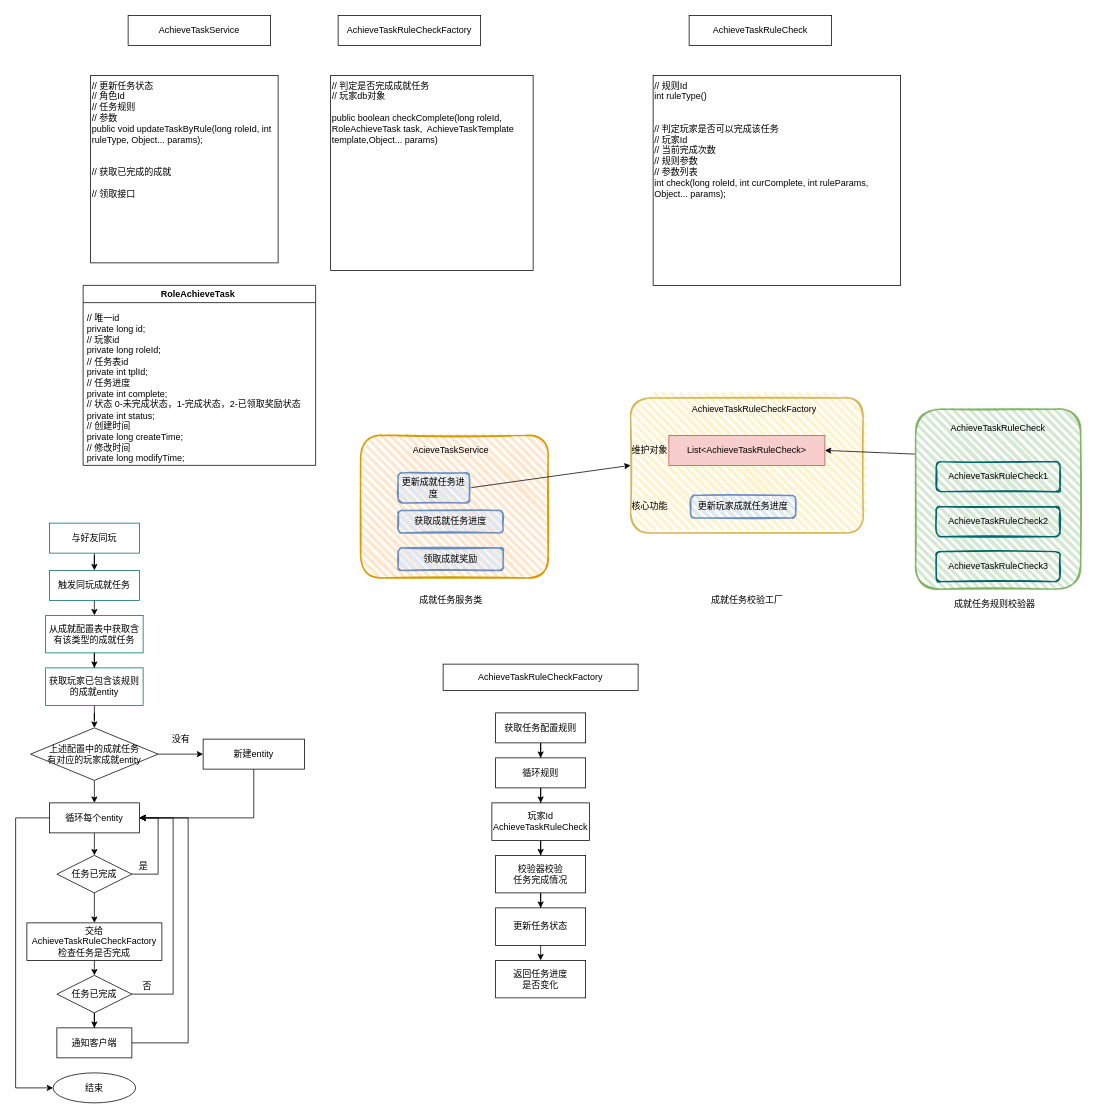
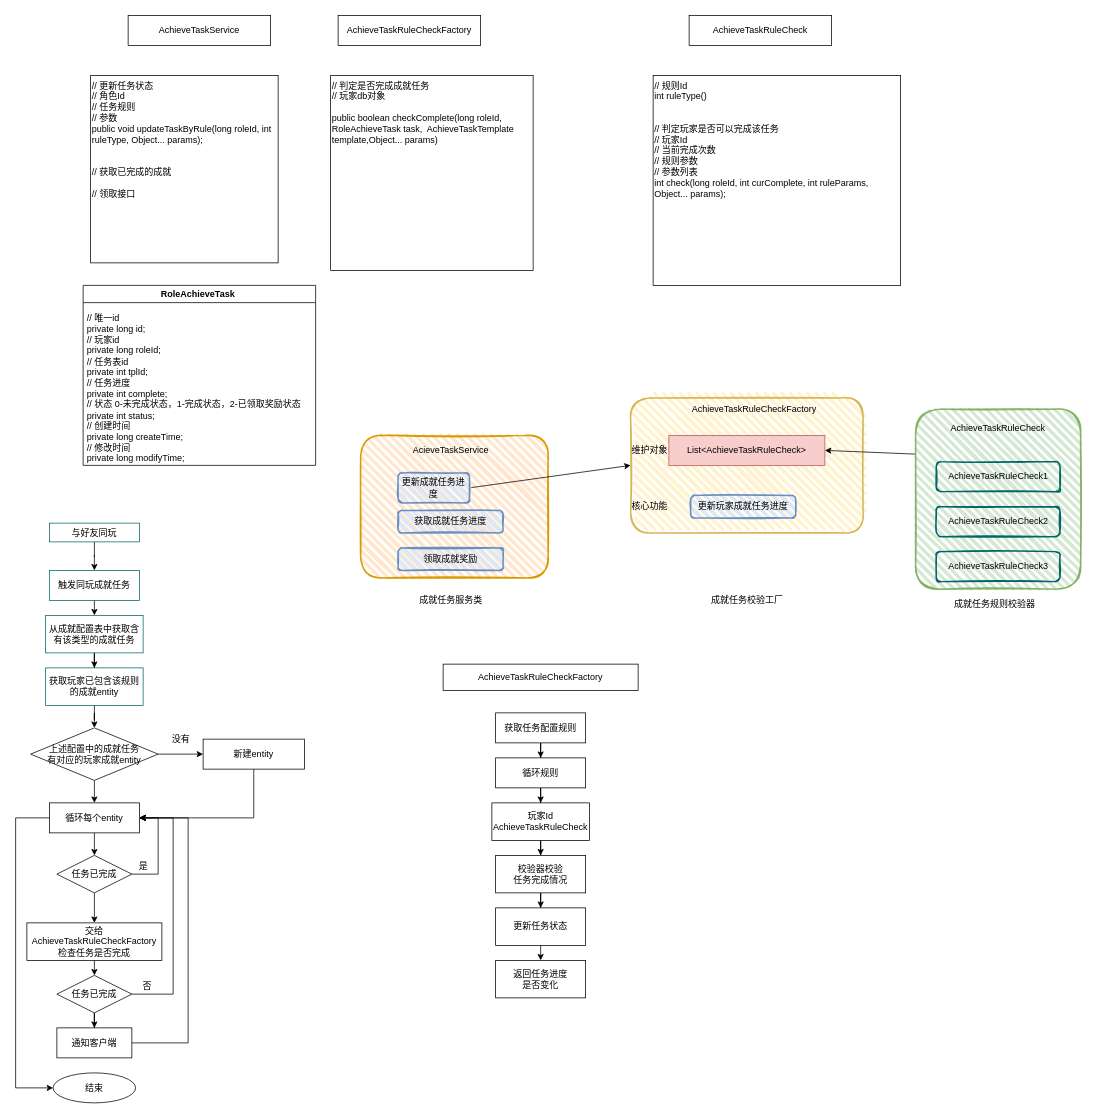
node "与好友同玩": size 90x30 -> 90x19
